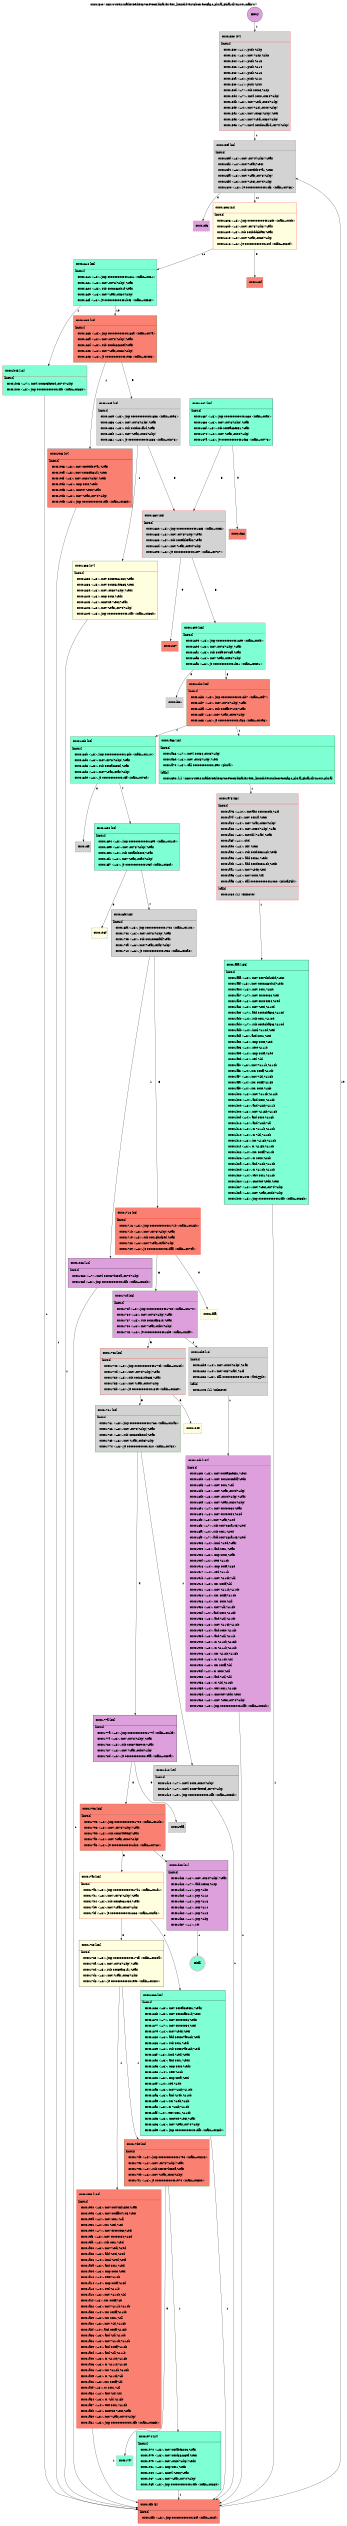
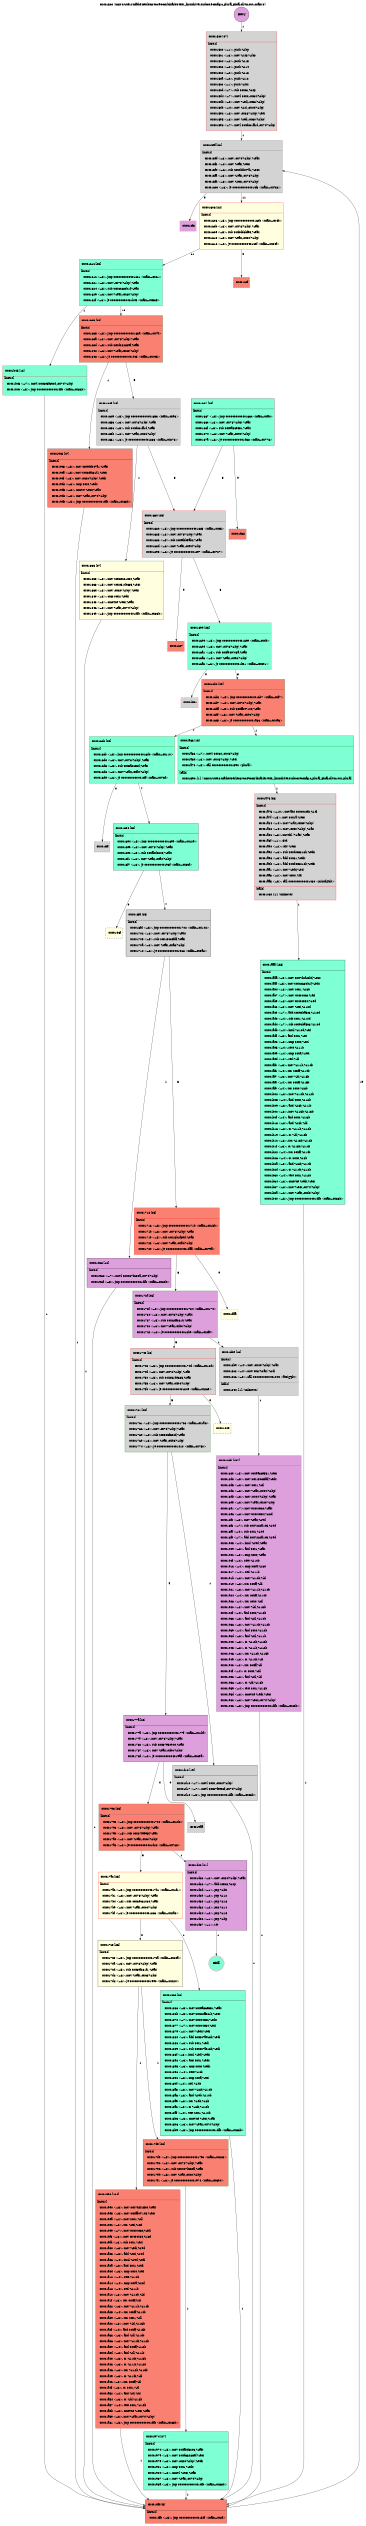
node "0x4017f7": removed
